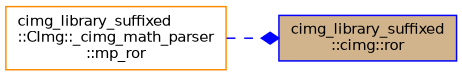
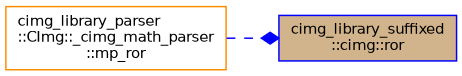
node "cimg_library_suffixed ::CImg::_cimg_math_parser ::mp_ror": label "cimg_library_suffixed ::CImg::_cimg_math_parser ::mp_ror" -> "cimg_library_parser ::CImg::_cimg_math_parser ::mp_ror"
